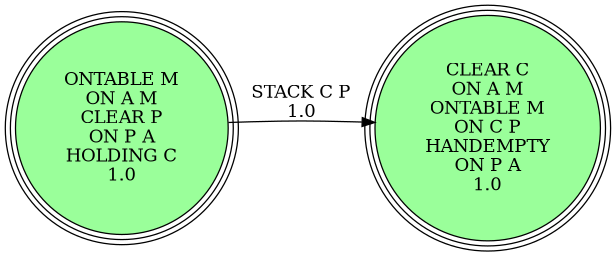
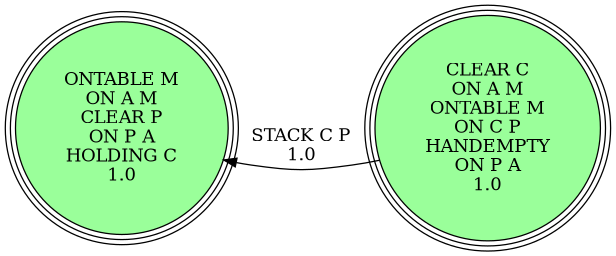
edge "ONTABLE M ON A M CLEAR P ON P A HOLDING C 1.0" -> "CLEAR C ON A M ONTABLE M ON C P HANDEMPTY ON P A 1.0": reversed
